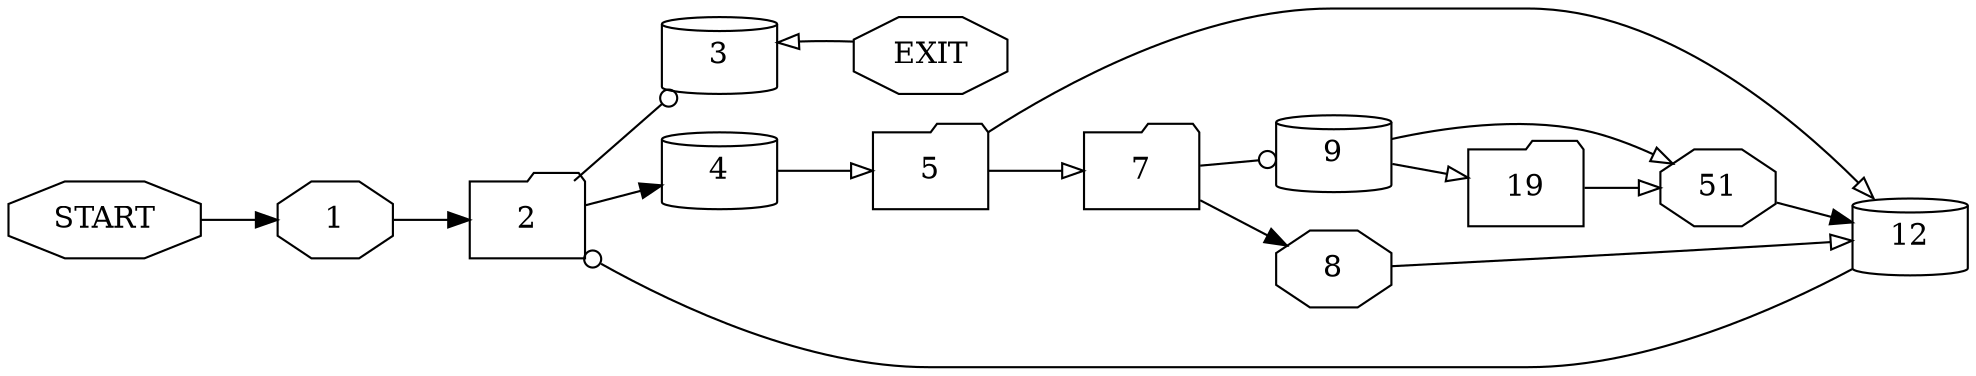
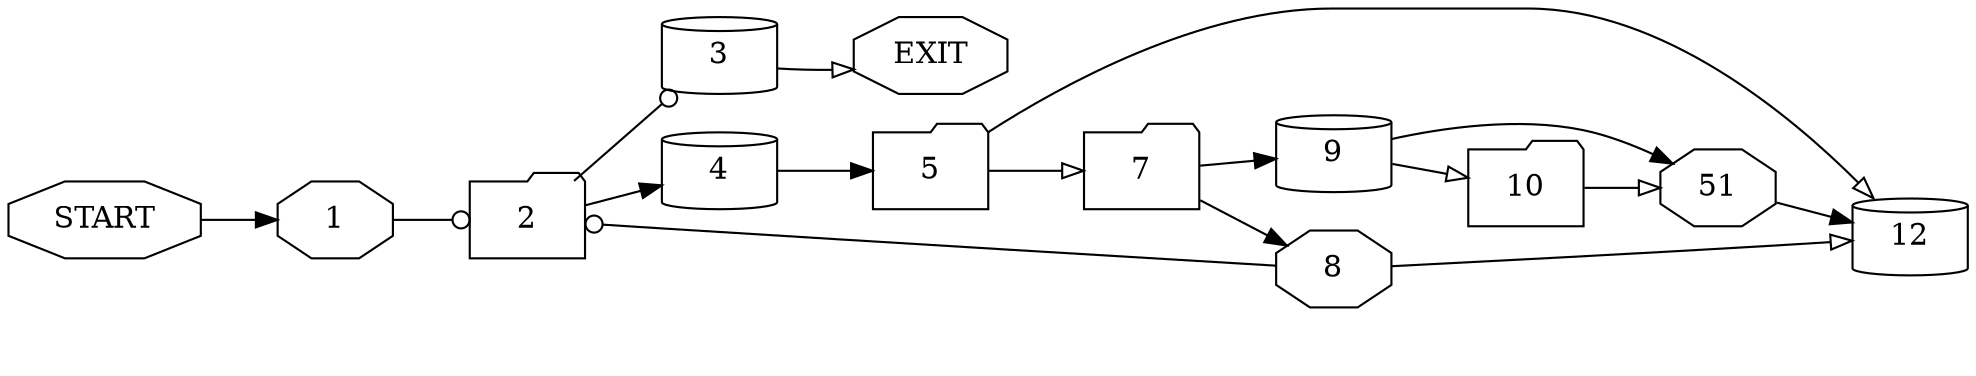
edge "EXIT" -> "3": reversed
edge "9" -> "51": arrowhead onormal -> normal
edge "7" -> "9": arrowhead odot -> normal
edge "4" -> "5": arrowhead onormal -> normal
node "19": label "19" -> "10"
edge "1" -> "2": arrowhead normal -> odot
edge "12" -> "2": now "8" -> "2"
